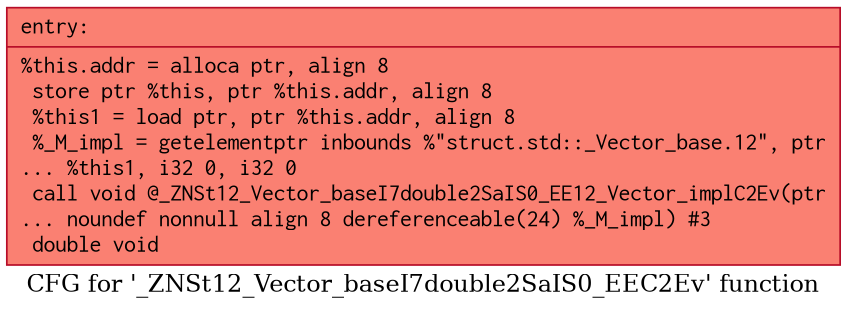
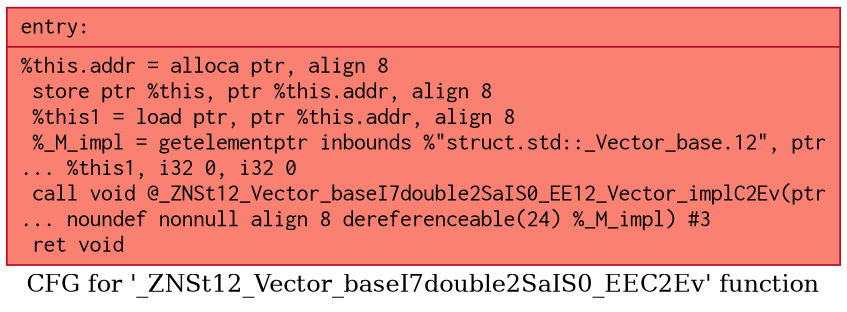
node "entry:": text "double void" -> "ret void"
